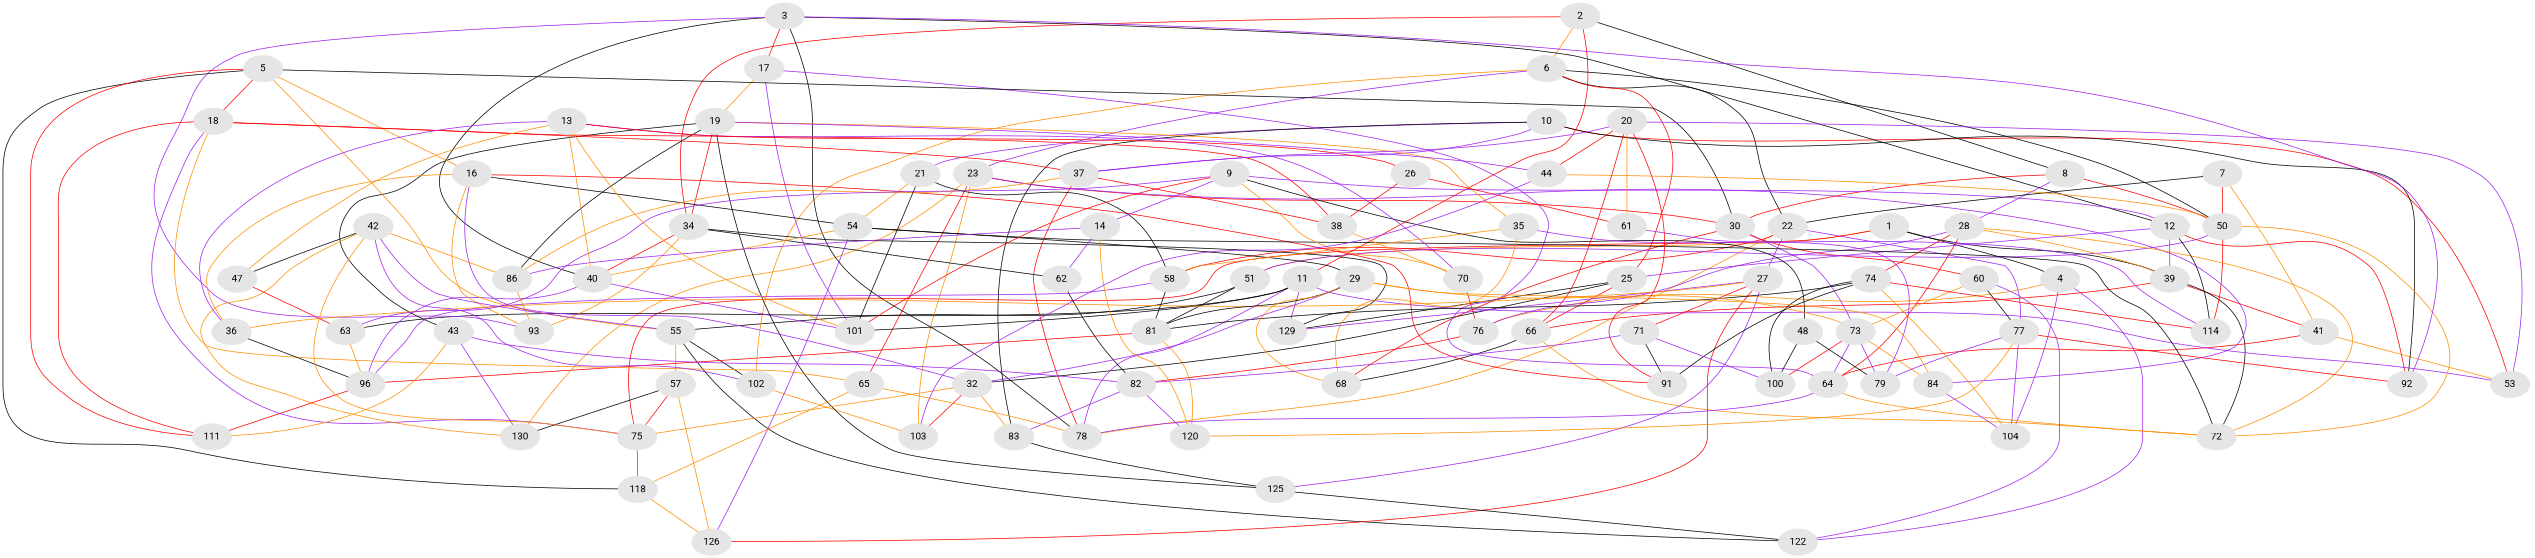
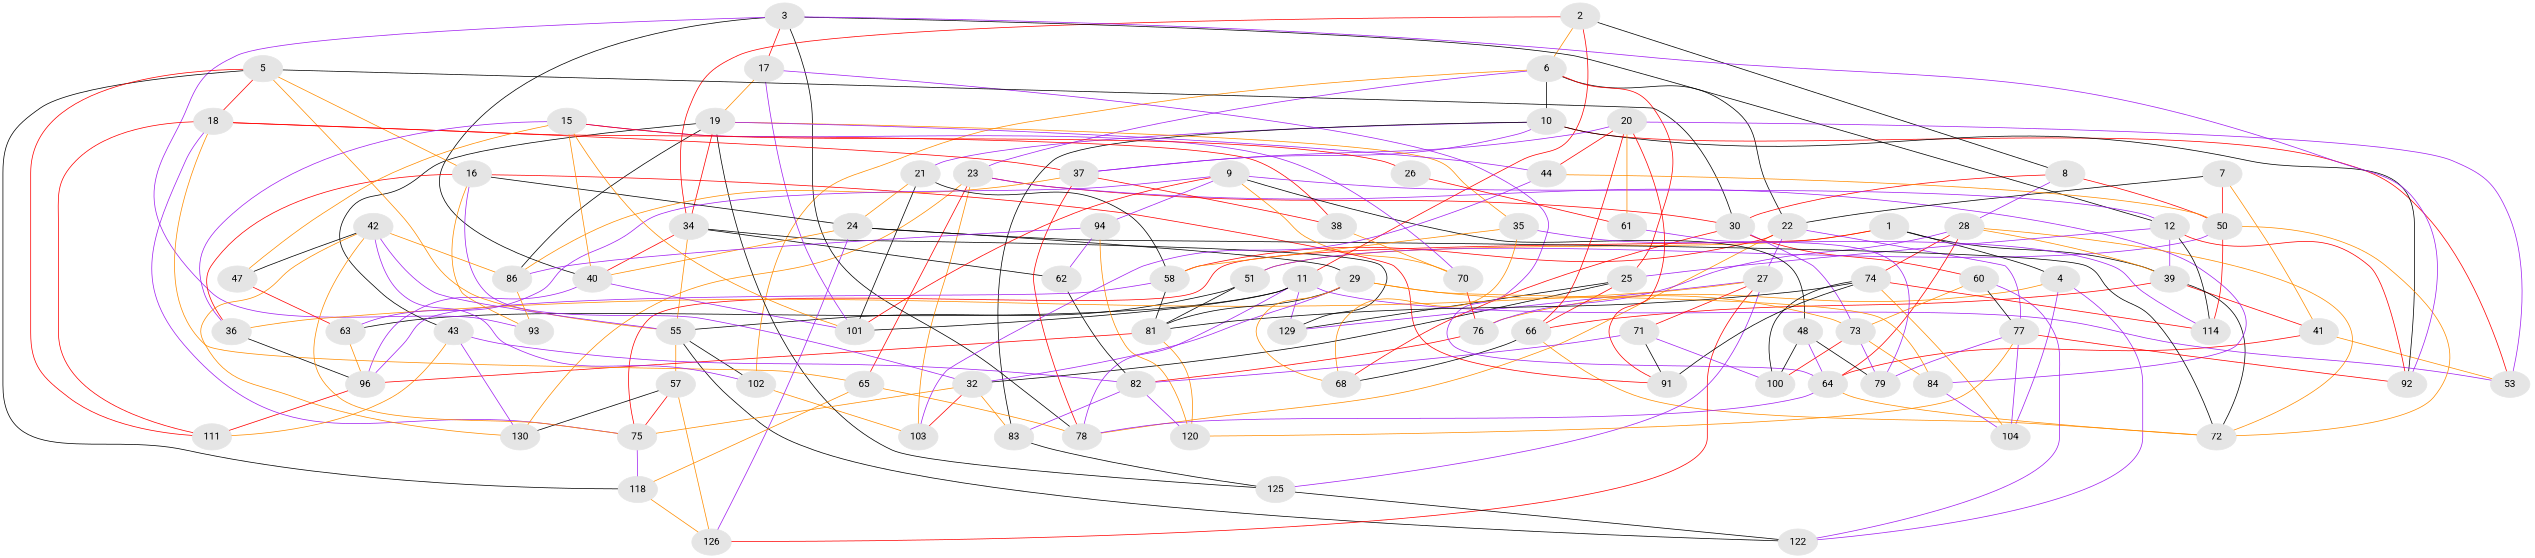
edge "6" -- "50": now "6" -- "10"
node "13": label "13" -> "15"
edge "16" -- "36": color darkorange -> red
edge "26" -- "38": removed
node "54": label "54" -> "24"
node "14": label "14" -> "94"
edge "34" -- "93": now "34" -- "55"
edge "73" -- "64": now "48" -- "64"
